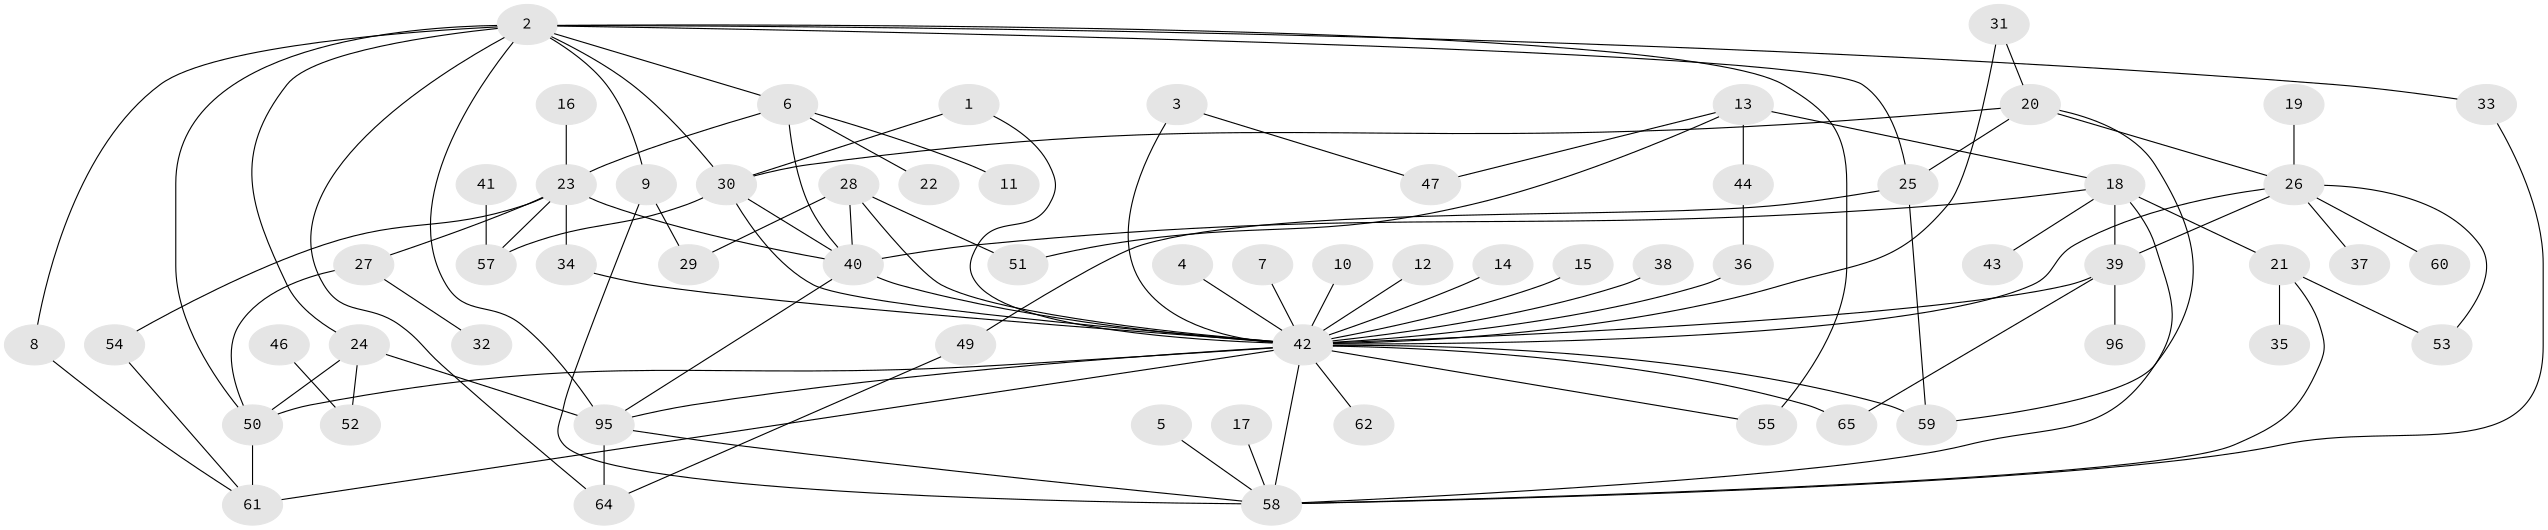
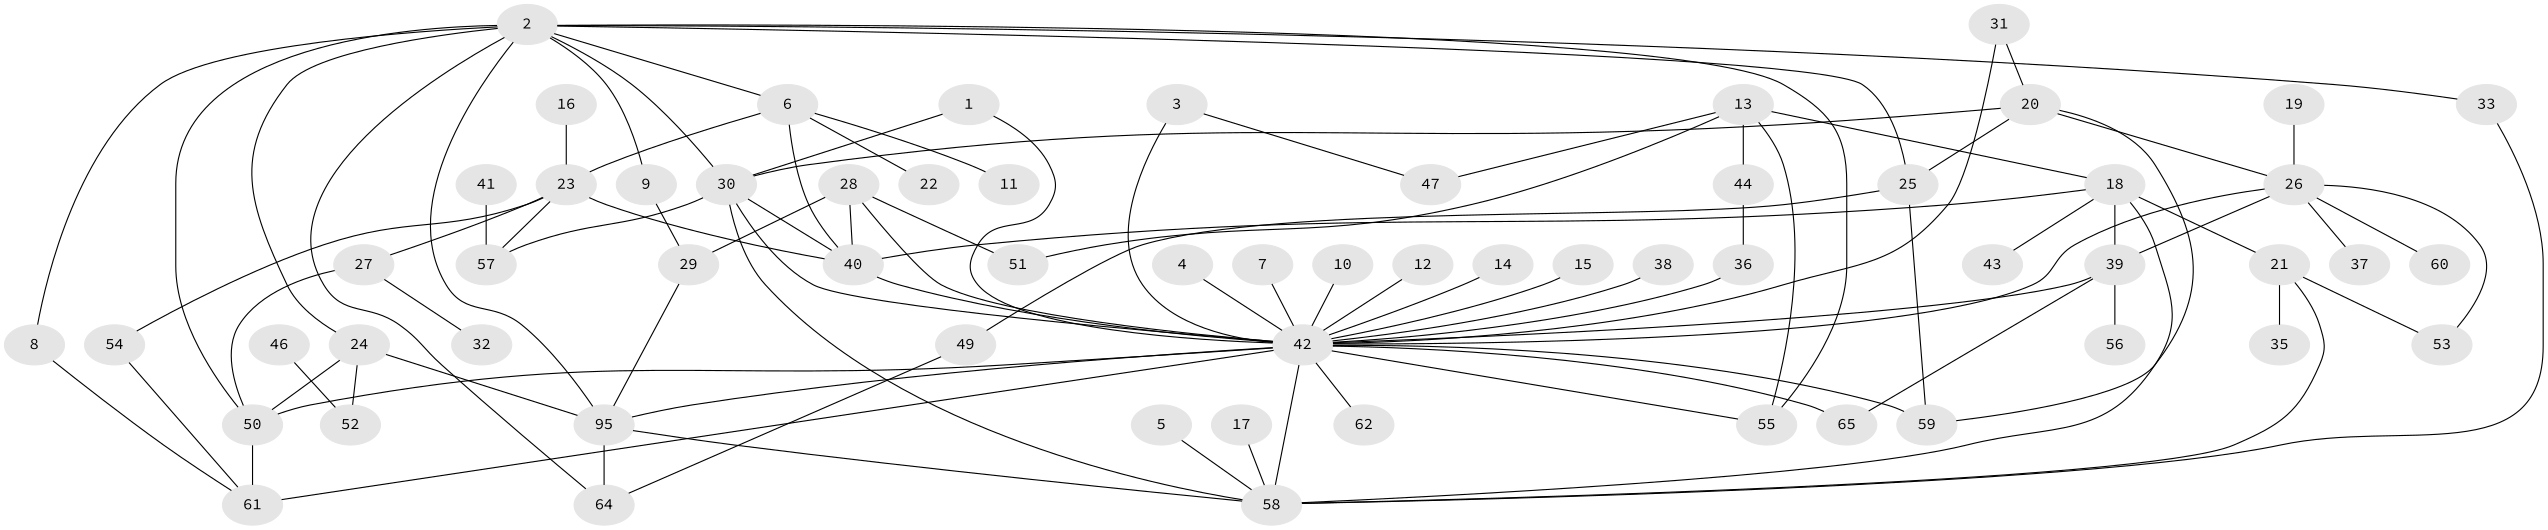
edge "13" -- "55": added
node "34": removed
edge "40" -- "95": now "29" -- "95"
node "96": label "96" -> "56"
edge "9" -- "58": now "30" -- "58"
